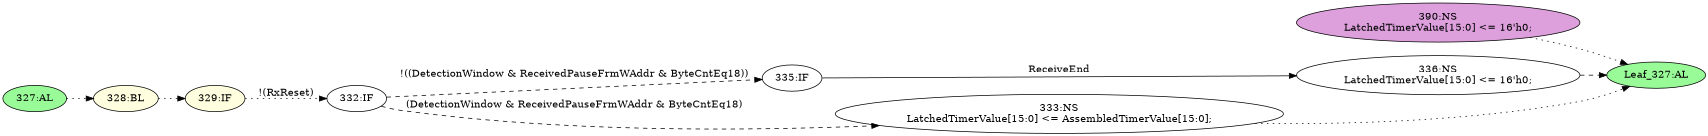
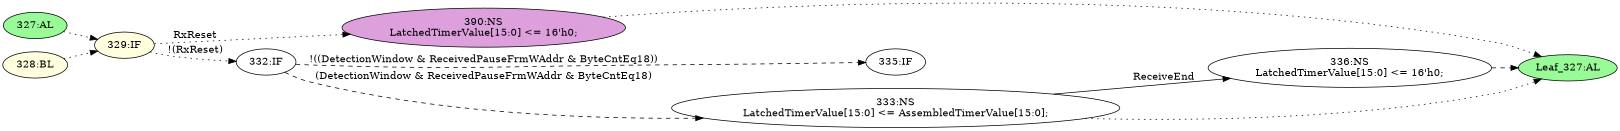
edge "329:IF" -> "390:NS LatchedTimerValue[15:0] <= 16'h0;": added, label "RxReset"
edge "335:IF" -> "336:NS LatchedTimerValue[15:0] <= 16'h0;": now "333:NS LatchedTimerValue[15:0] <= AssembledTimerValue[15:0];" -> "336:NS LatchedTimerValue[15:0] <= 16'h0;"
edge "327:AL" -> "328:BL": now "327:AL" -> "329:IF"
